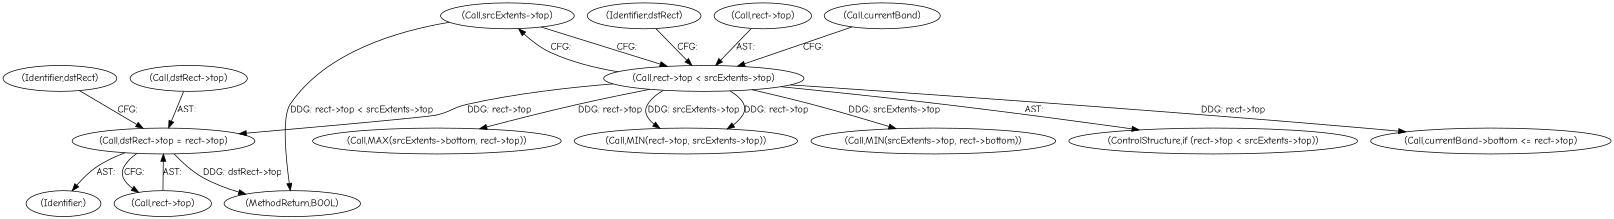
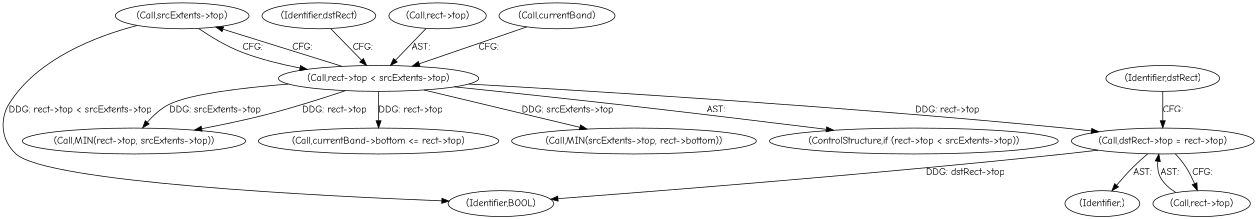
node "(Call,dstRect->top)": removed
node "(Call,MAX(srcExtents->bottom, rect->top))": removed
node "(MethodReturn,BOOL)": label "(MethodReturn,BOOL)" -> "(Identifier,BOOL)"
